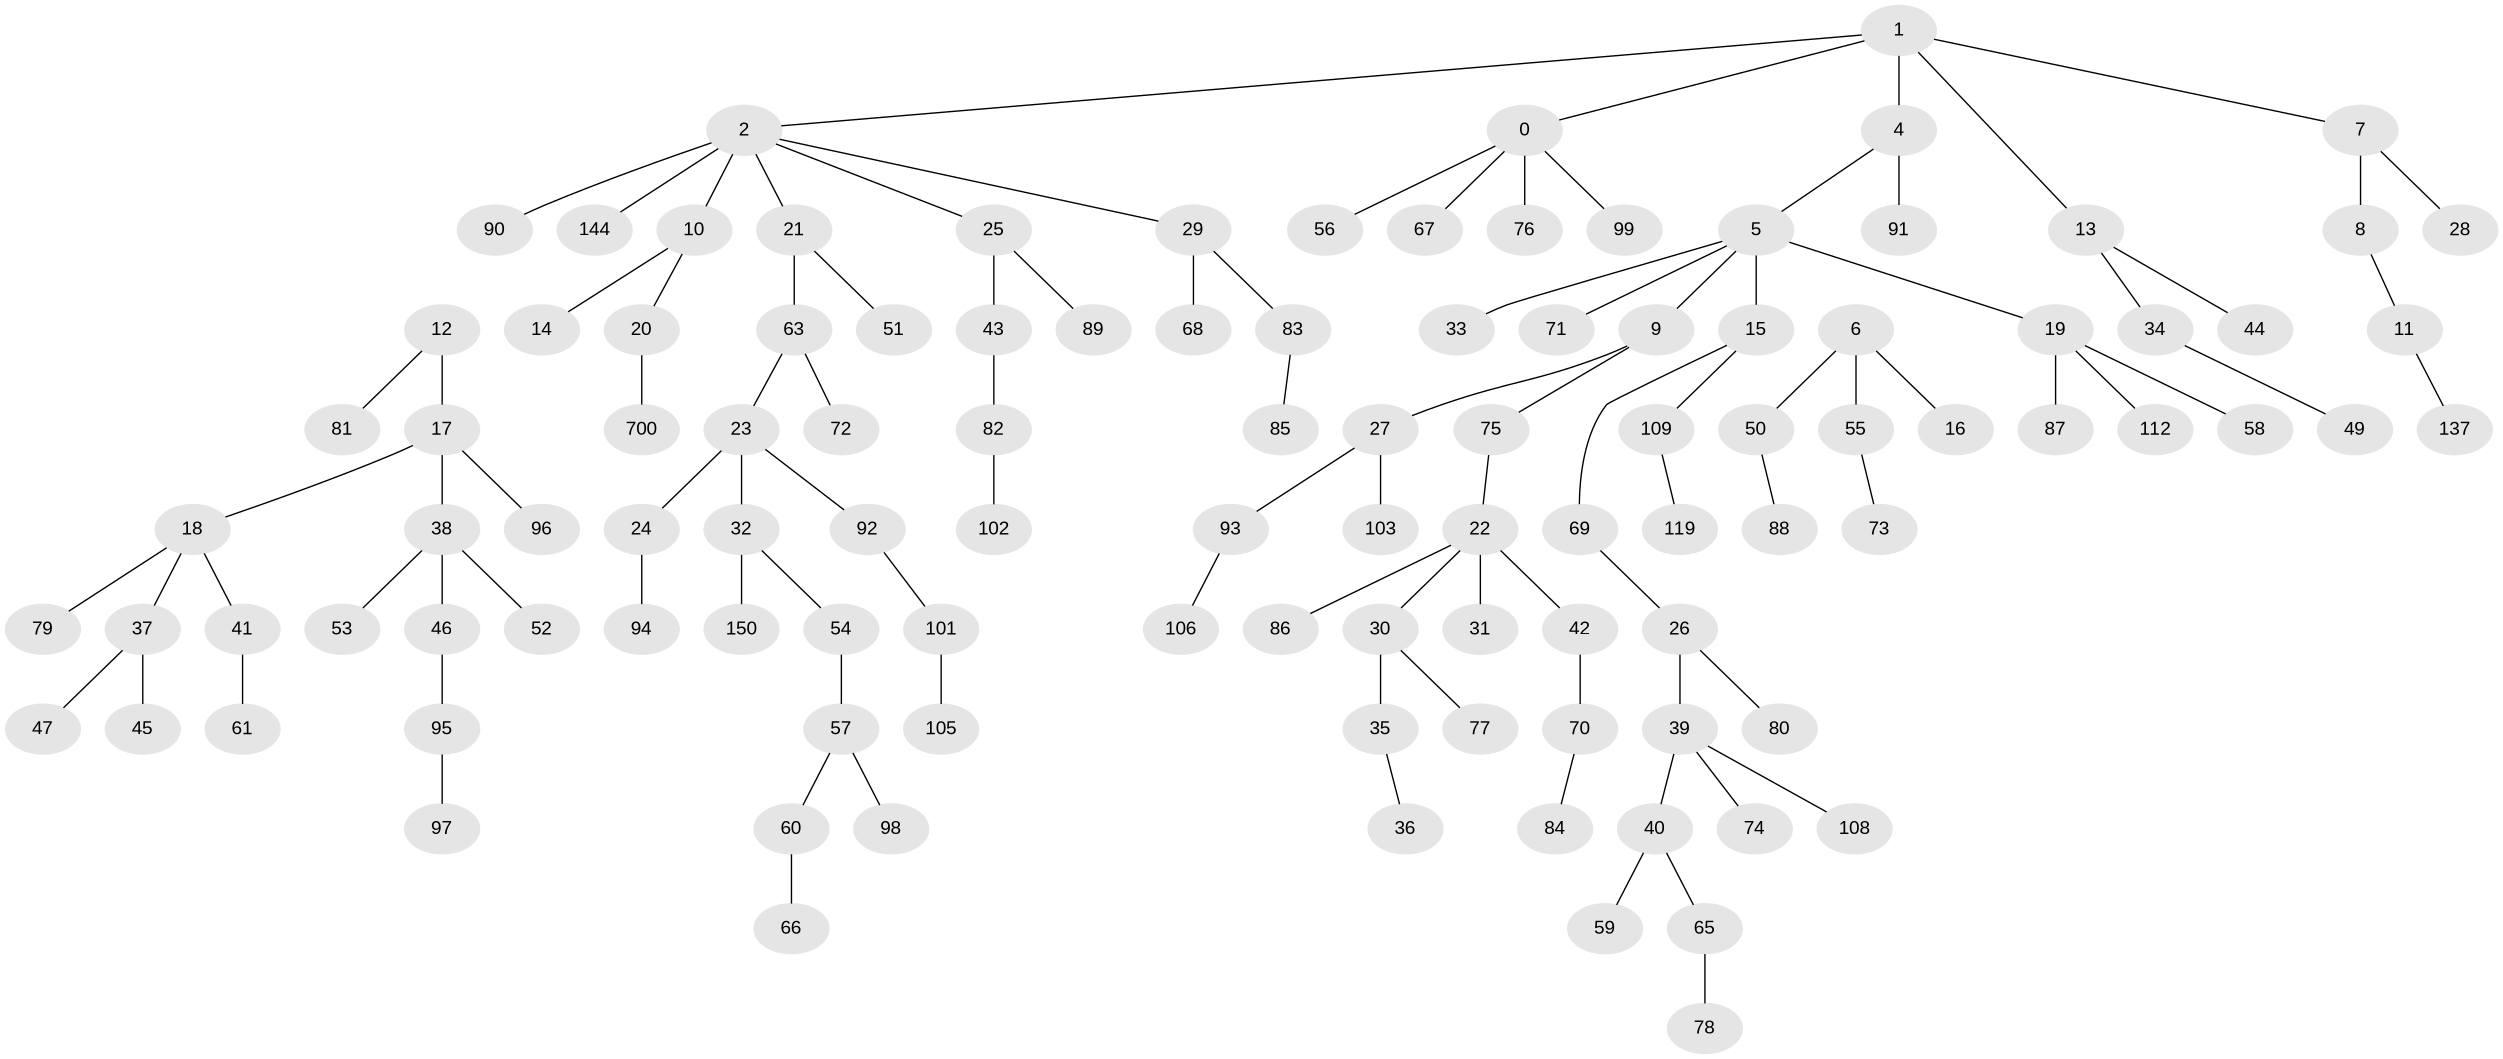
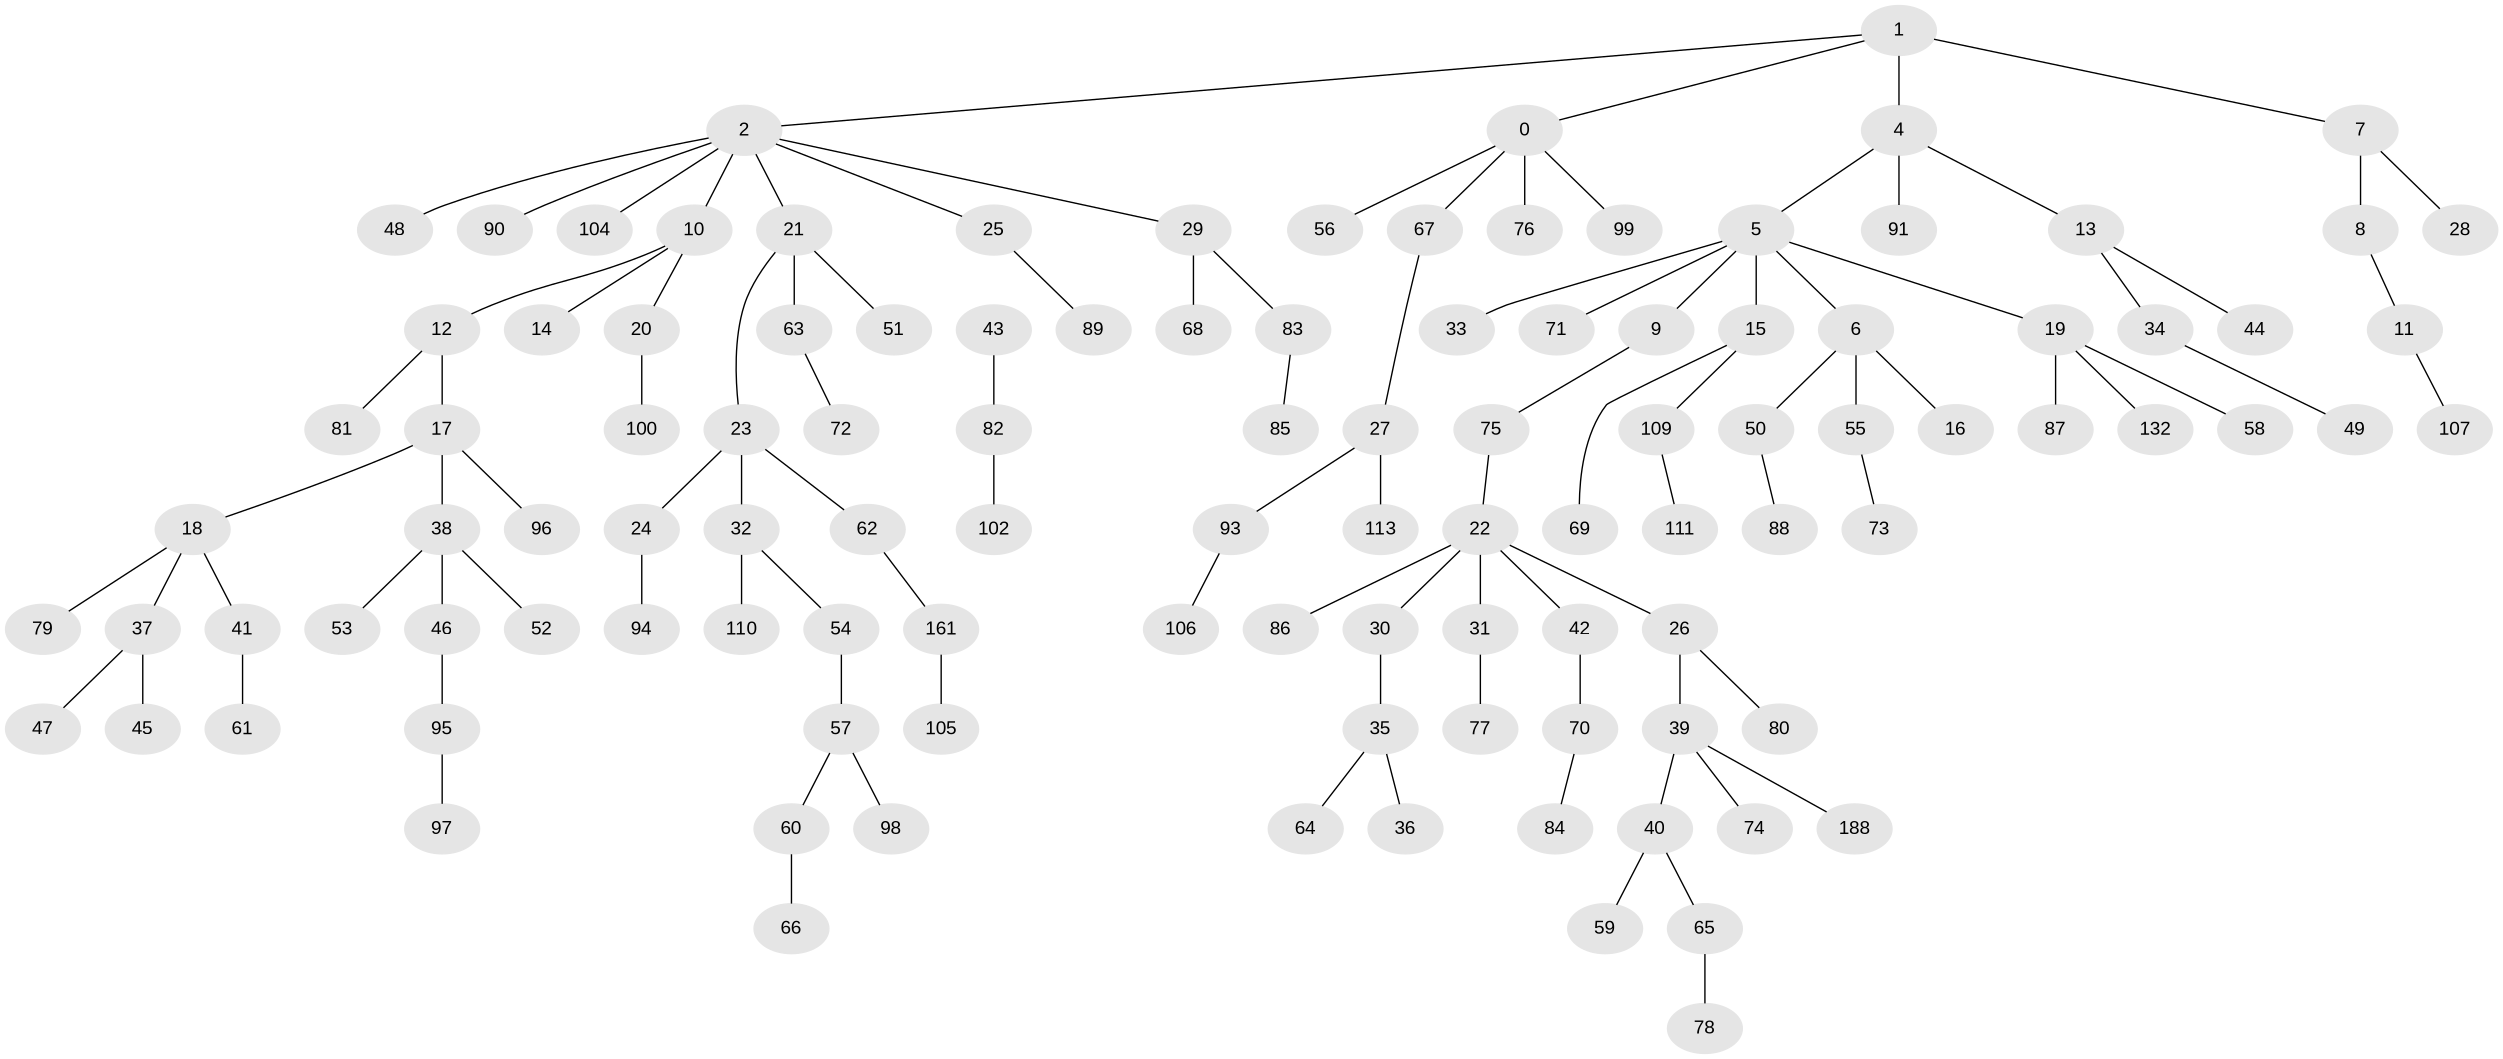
edge "1" -- "13": now "4" -- "13"
node "48": added
node "144": label "144" -> "104"
edge "10" -- "12": added
edge "25" -- "43": removed
edge "5" -- "6": added
edge "63" -- "23": now "21" -- "23"
edge "9" -- "27": now "67" -- "27"
node "700": label "700" -> "100"
node "112": label "112" -> "132"
node "137": label "137" -> "107"
node "92": label "92" -> "62"
node "103": label "103" -> "113"
node "119": label "119" -> "111"
edge "69" -- "26": now "22" -- "26"
node "150": label "150" -> "110"
node "101": label "101" -> "161"
edge "30" -- "77": now "31" -- "77"
node "64": added
node "108": label "108" -> "188"
